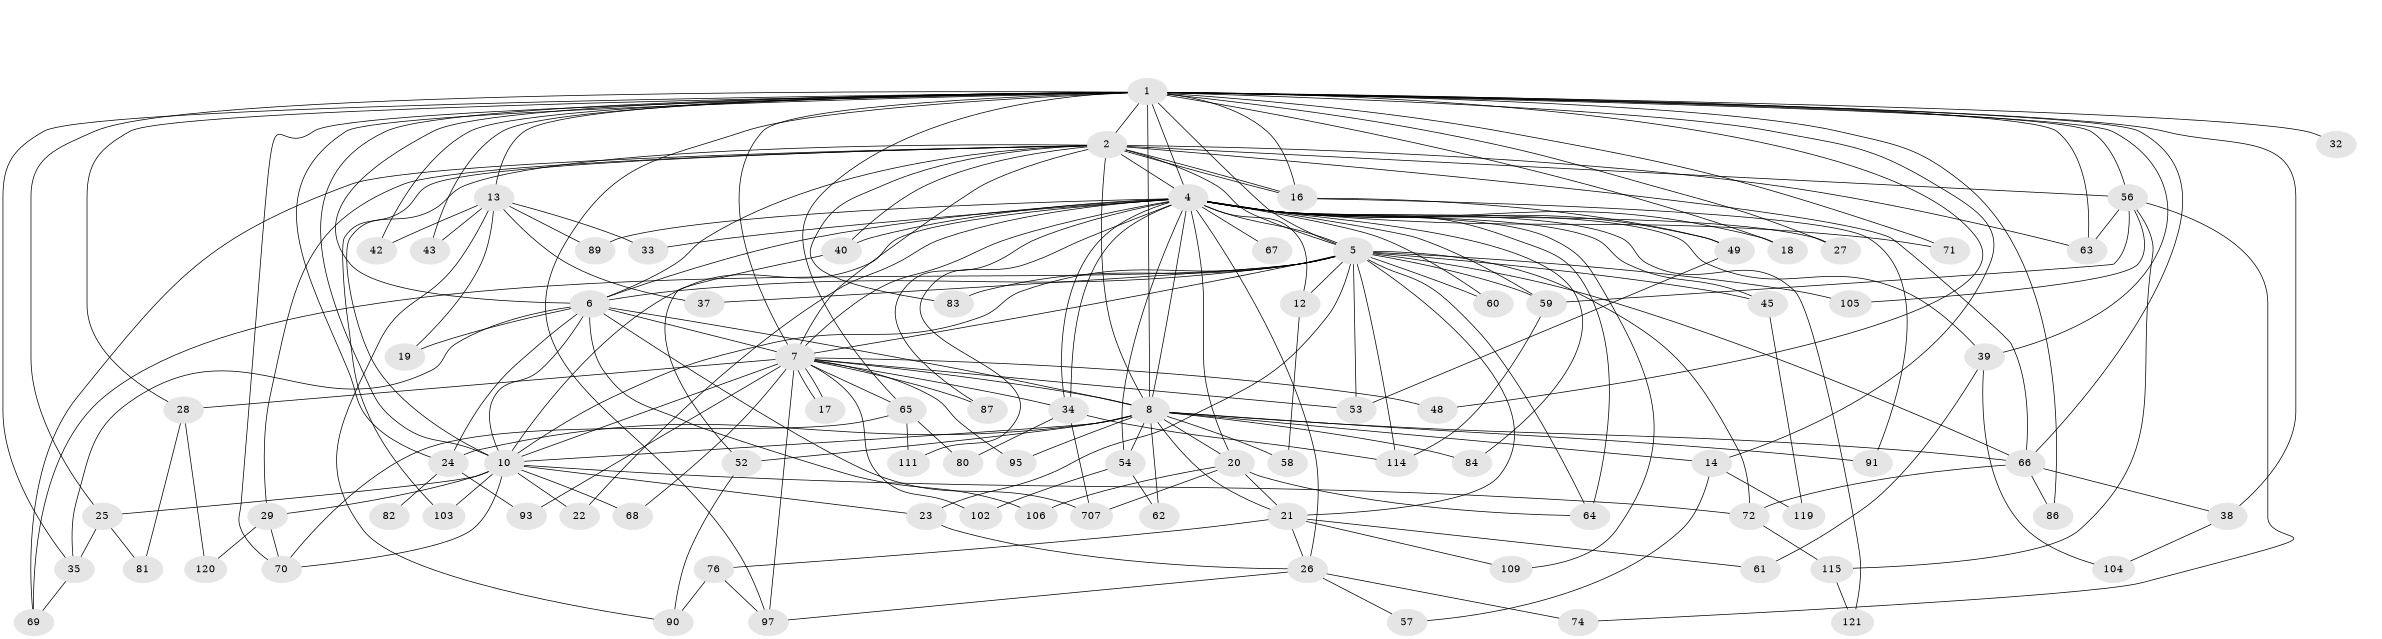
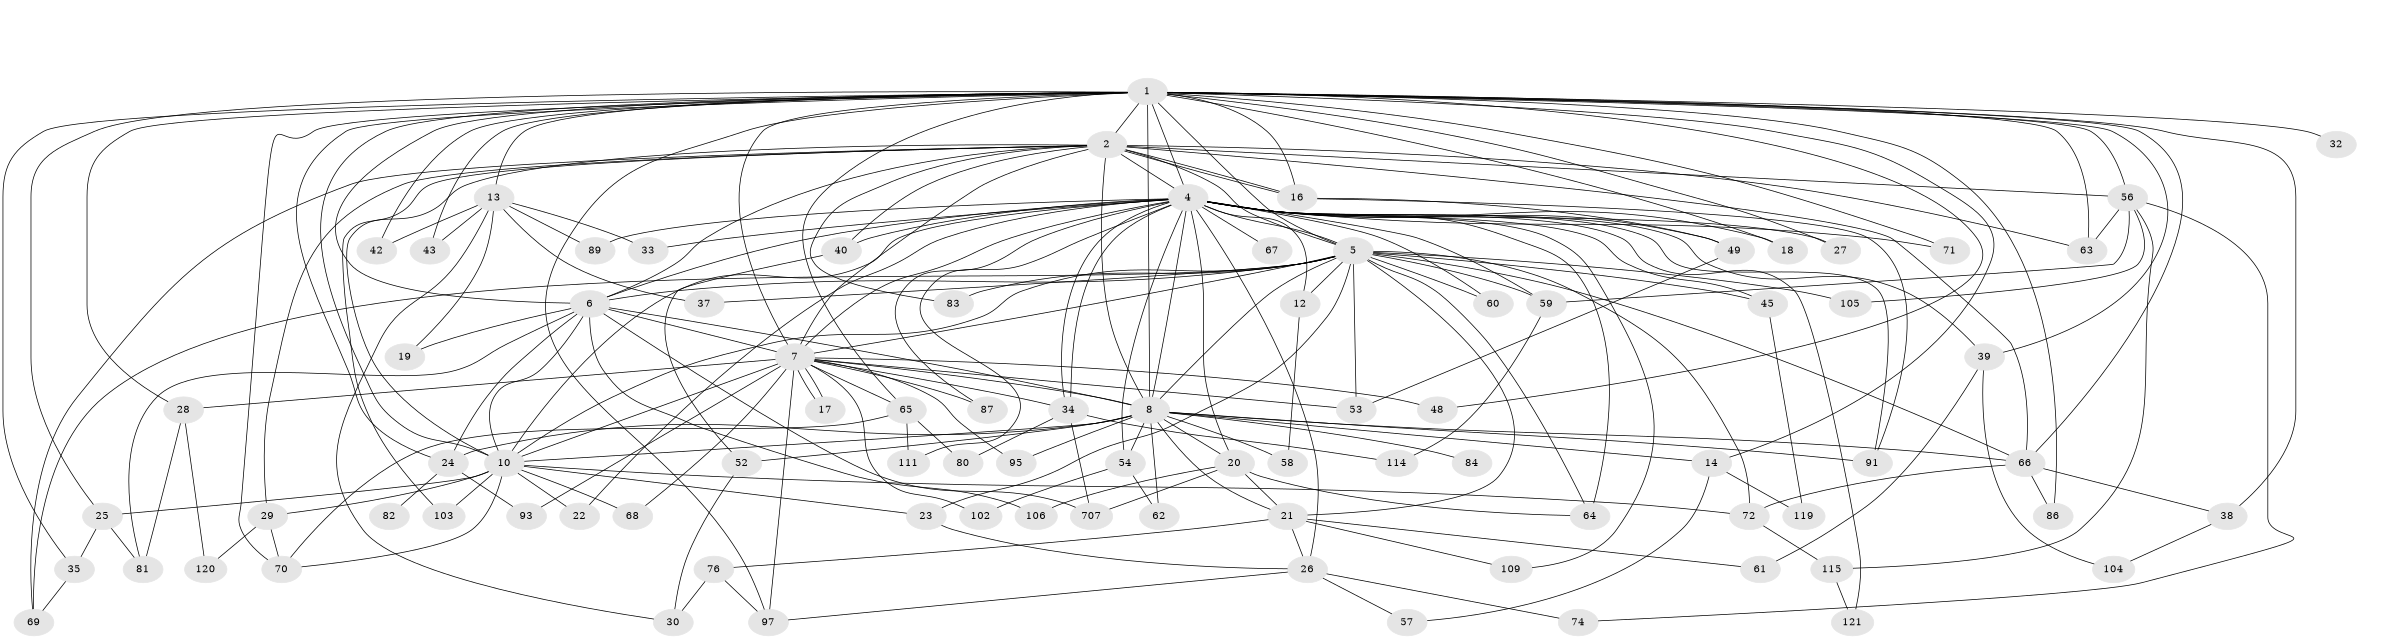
edge "4" -- "84": now "4" -- "91"
edge "5" -- "114": now "5" -- "8"
edge "6" -- "35": now "6" -- "81"
node "90": label "90" -> "30"
